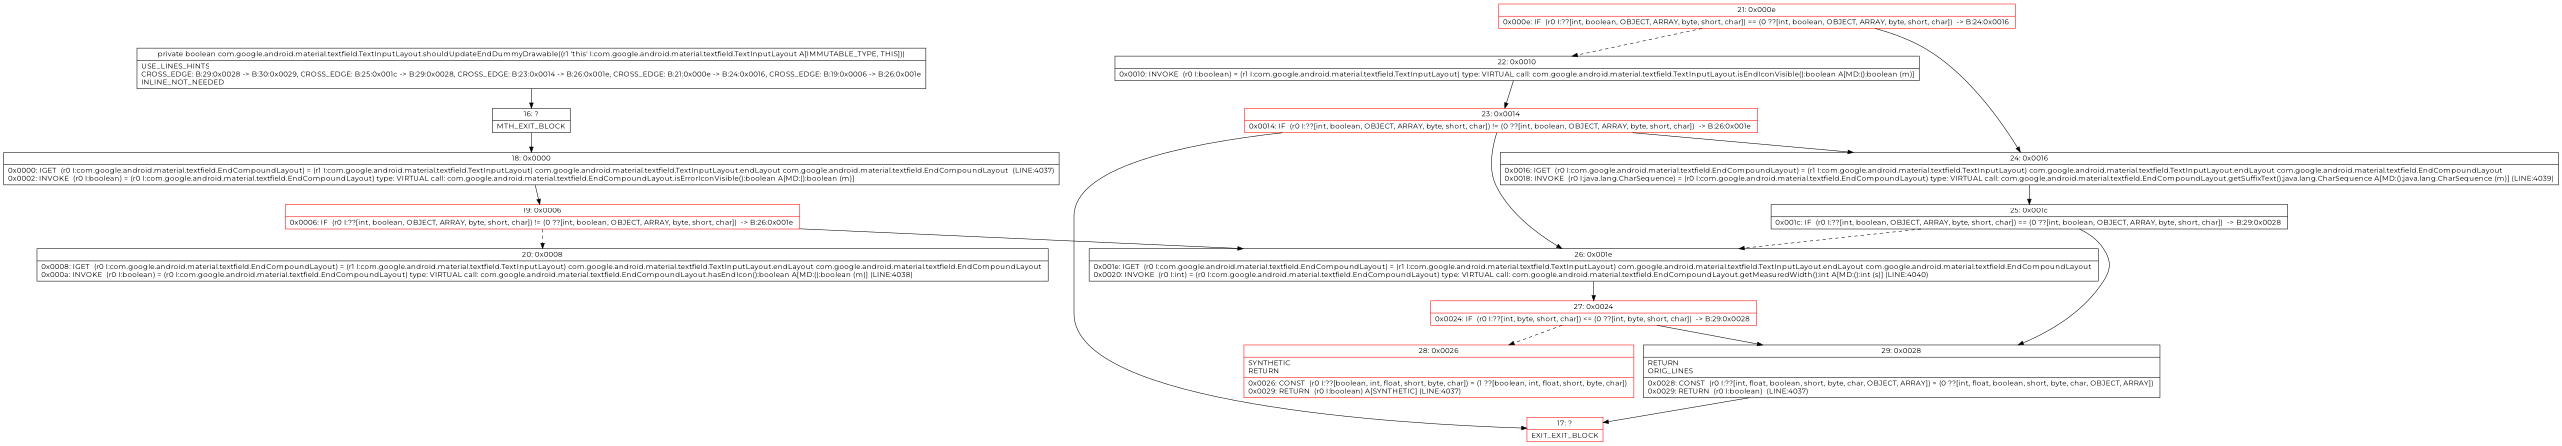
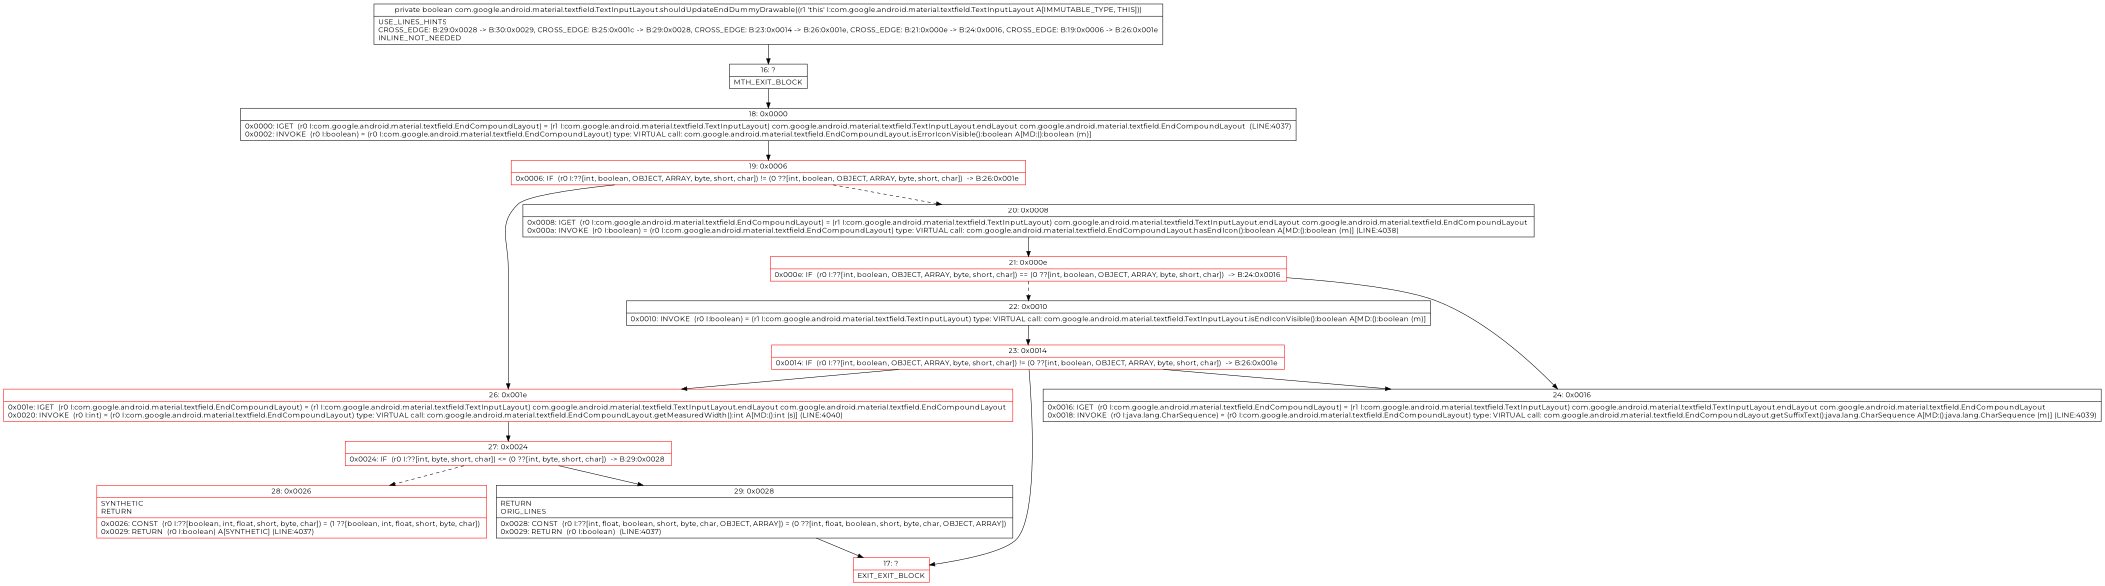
node "25: 0x001c": removed
edge "20: 0x0008" -> "21: 0x000e": added
node "26: 0x001e": color black -> red
